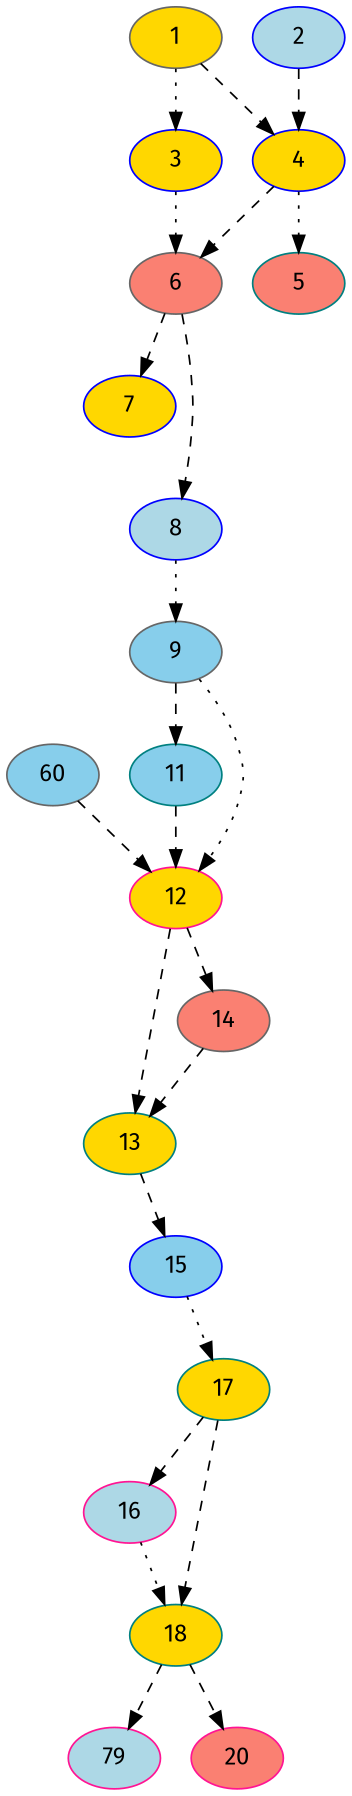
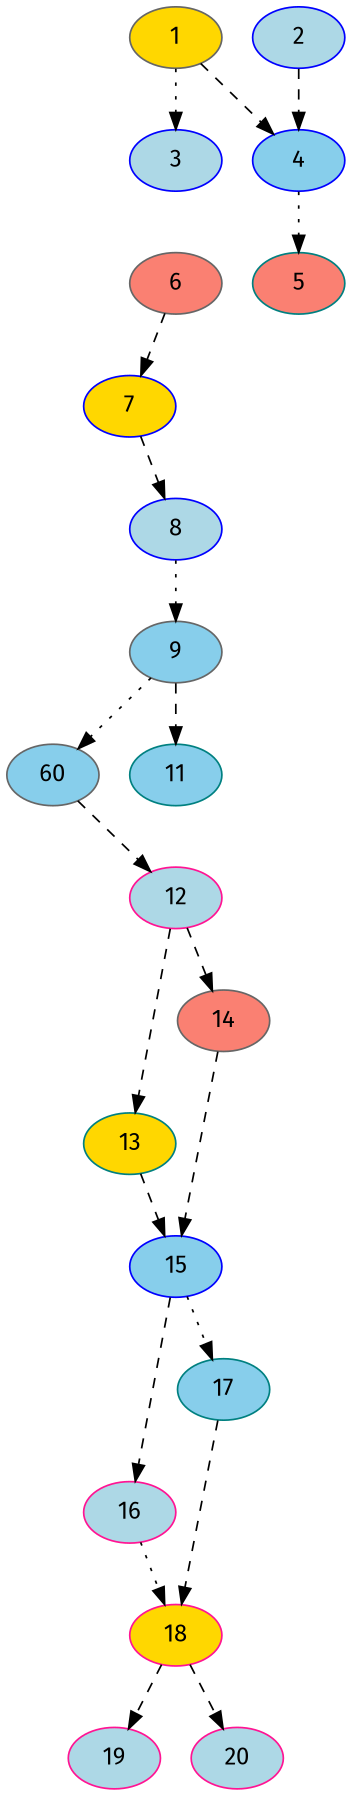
node "3": fillcolor gold -> lightblue
node "4": fillcolor gold -> skyblue
edge "3" -> "6": removed
edge "4" -> "6": removed
edge "6" -> "8": now "7" -> "8"
edge "9" -> "12": now "9" -> "60"
edge "11" -> "12": removed
node "12": fillcolor gold -> lightblue
edge "14" -> "13": now "14" -> "15"
node "17": fillcolor gold -> skyblue
edge "17" -> "16": now "15" -> "16"
node "18": color teal -> deeppink
node "79": label "79" -> "19"
node "20": fillcolor salmon -> lightblue
